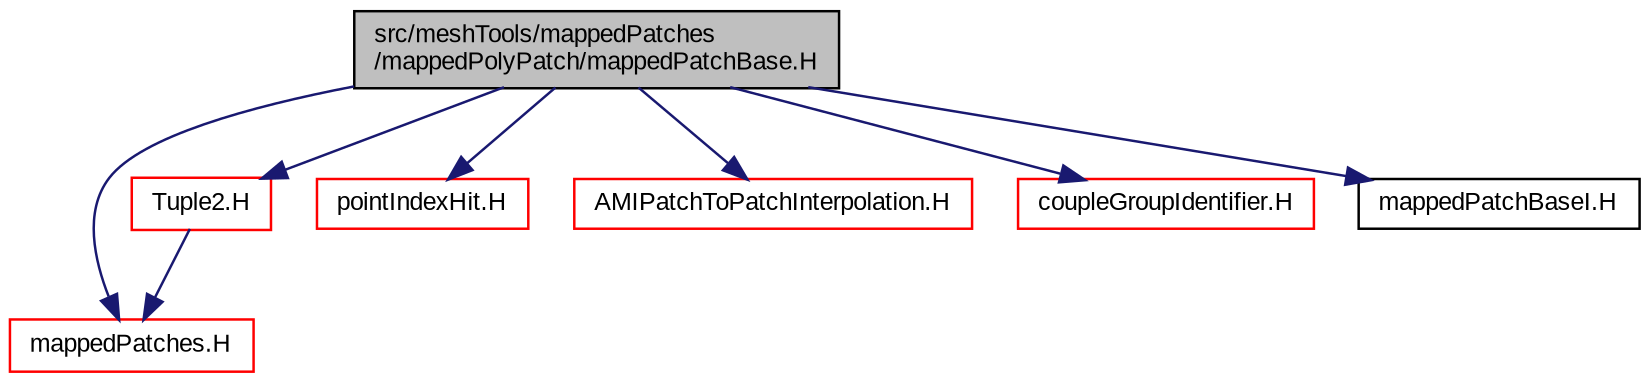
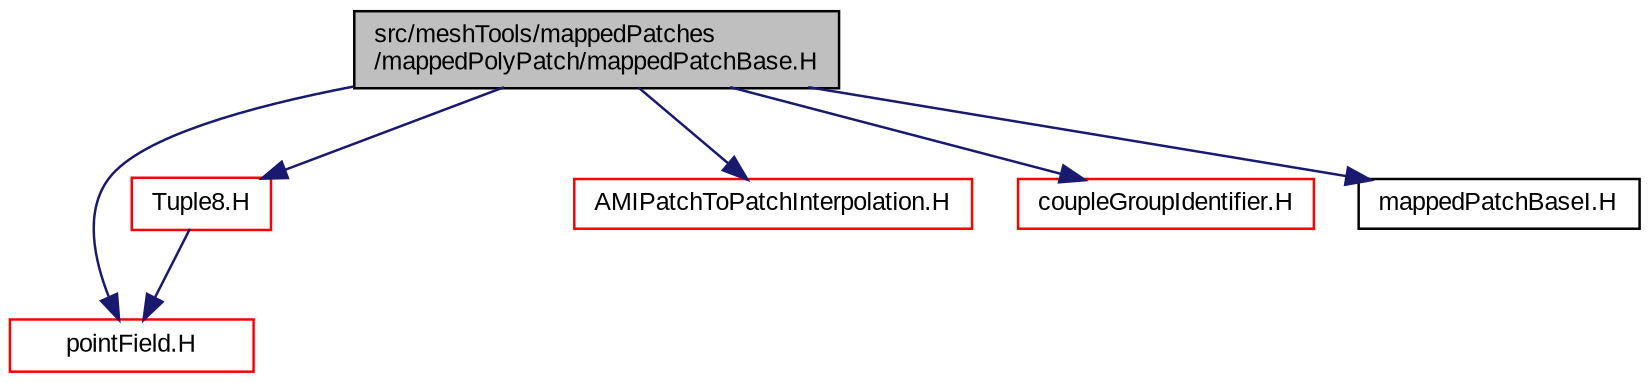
node "Tuple2.H": label "Tuple2.H" -> "Tuple8.H"
node "pointIndexHit.H": removed
node "mappedPatches.H": label "mappedPatches.H" -> "pointField.H"
